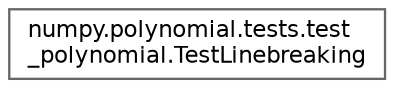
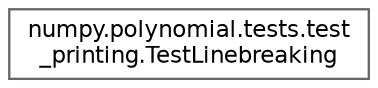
node "numpy.polynomial.tests.test _polynomial.TestLinebreaking": label "numpy.polynomial.tests.test _polynomial.TestLinebreaking" -> "numpy.polynomial.tests.test _printing.TestLinebreaking"
